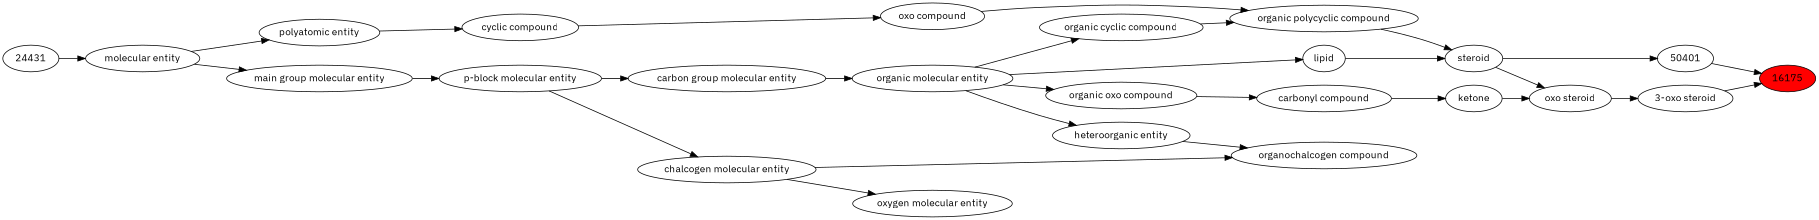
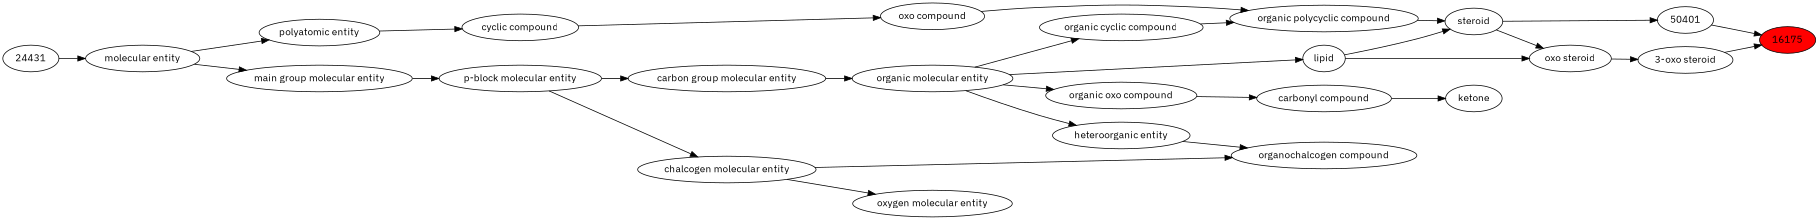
edge "ketone" -> "oxo steroid": now "lipid" -> "oxo steroid"
